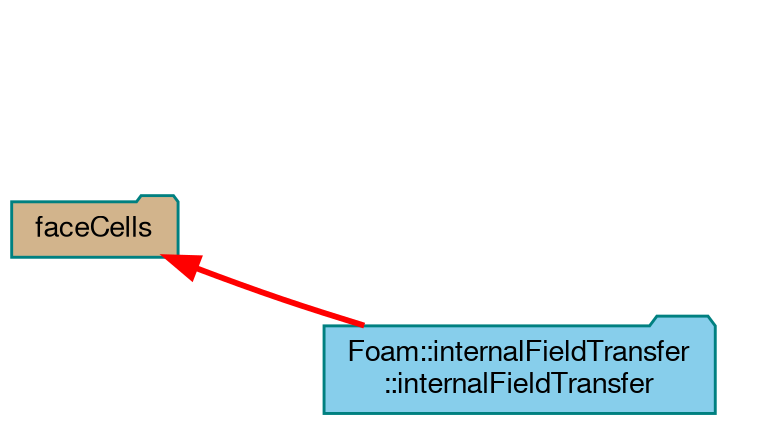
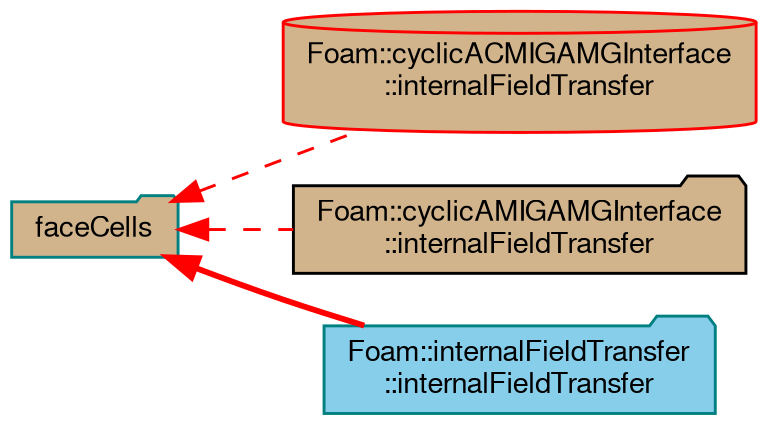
node "Foam::cyclicACMIGAMGInterface ::internalFieldTransfer": added
node "Foam::cyclicAMIGAMGInterface ::internalFieldTransfer": added
